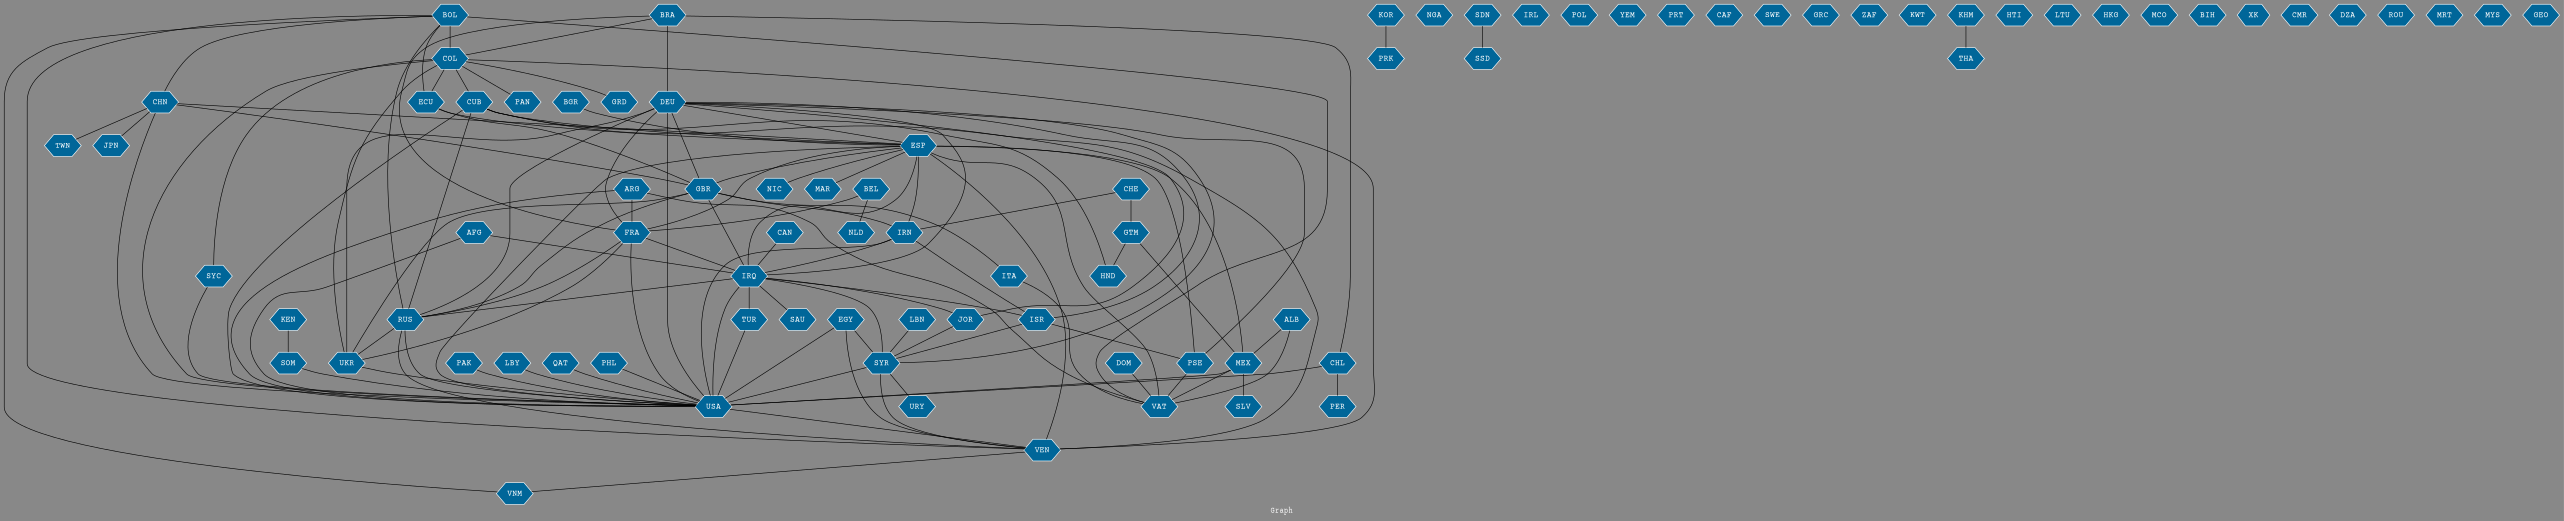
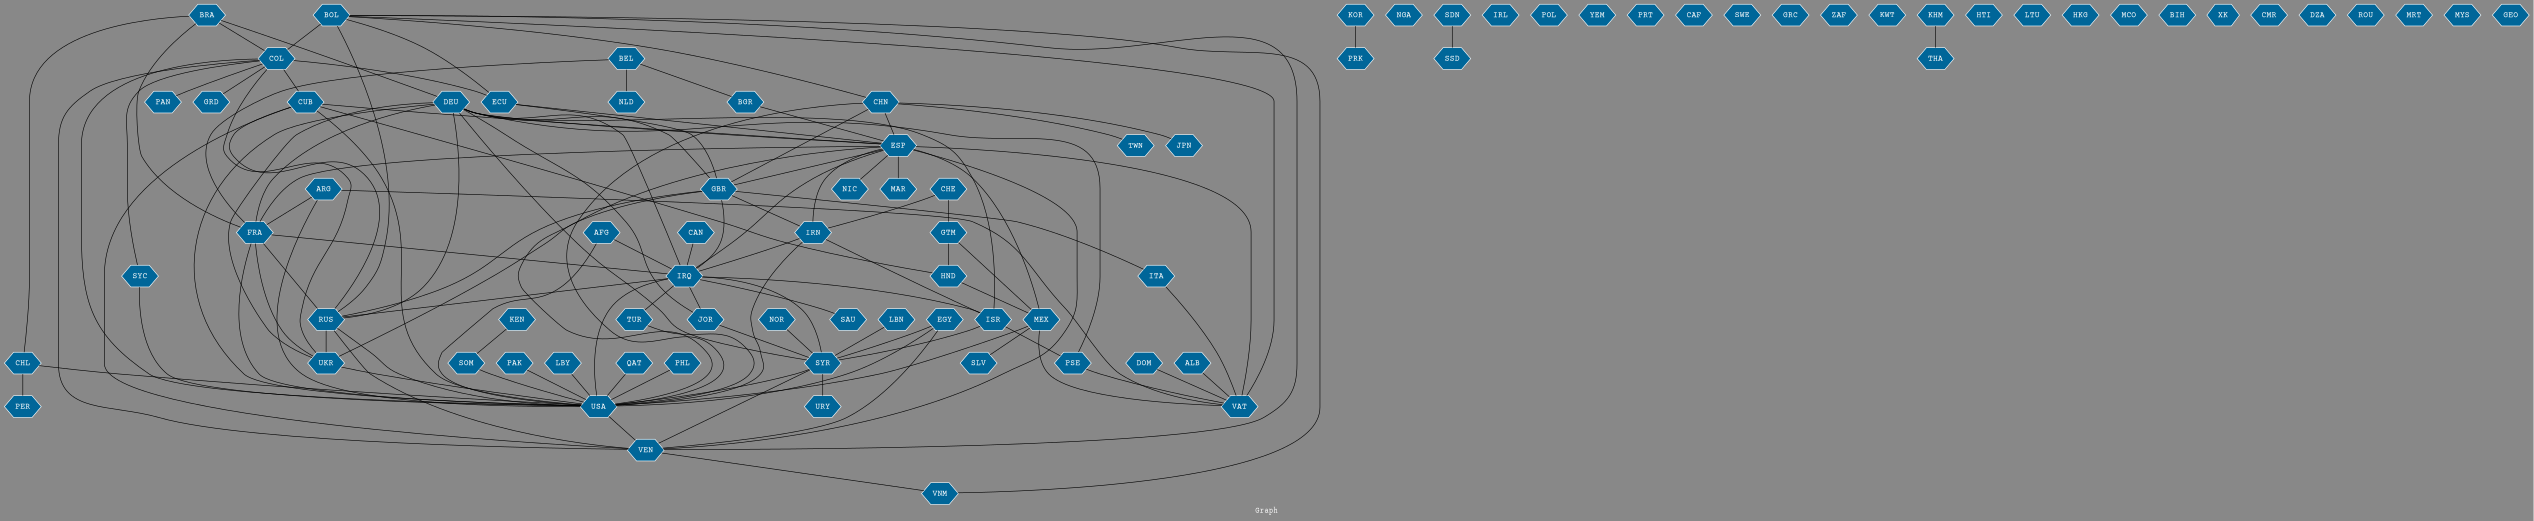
edge "BEL" -- "BGR": added
edge "ESP" -- "PSE": removed
node "NOR": added
edge "ALB" -- "MEX": now "HND" -- "MEX"
